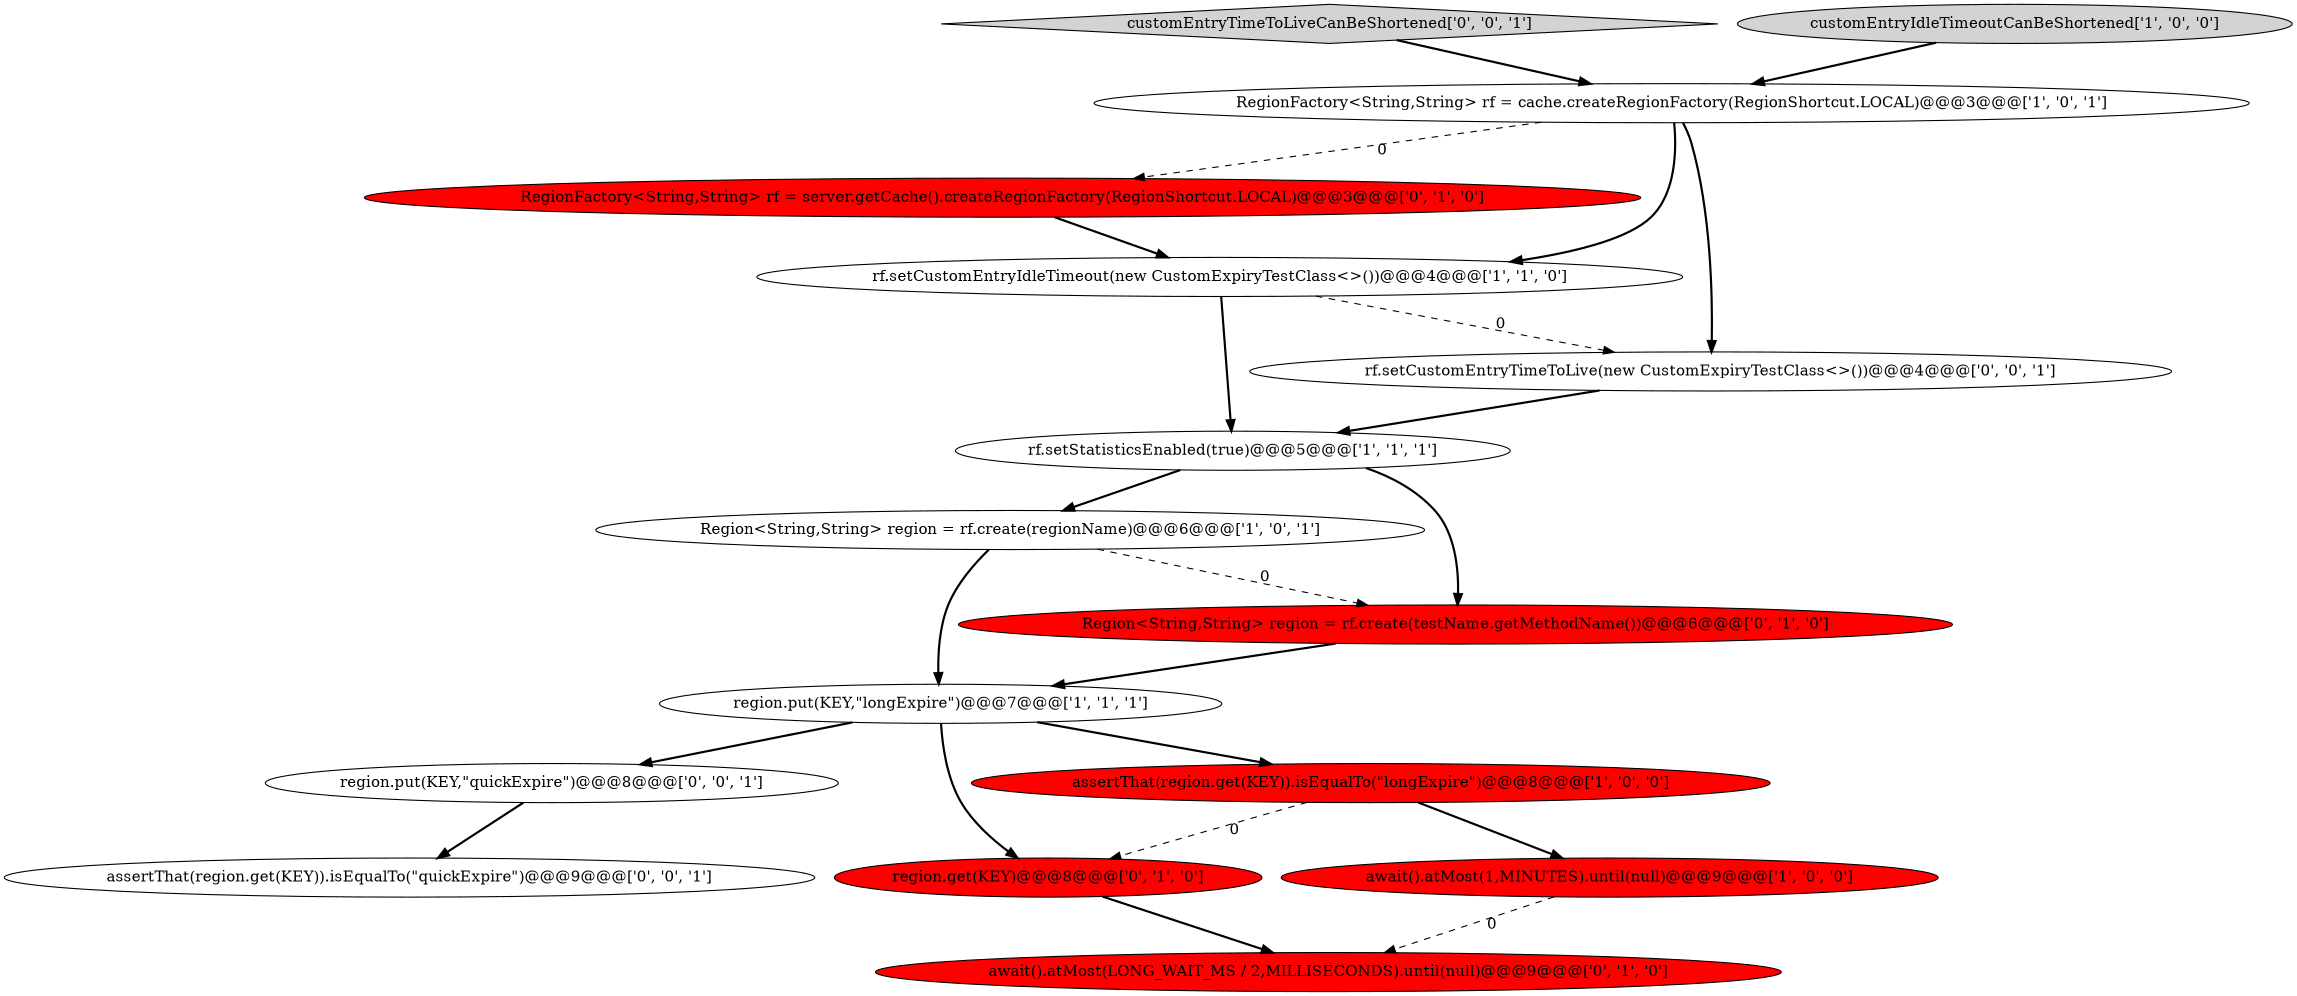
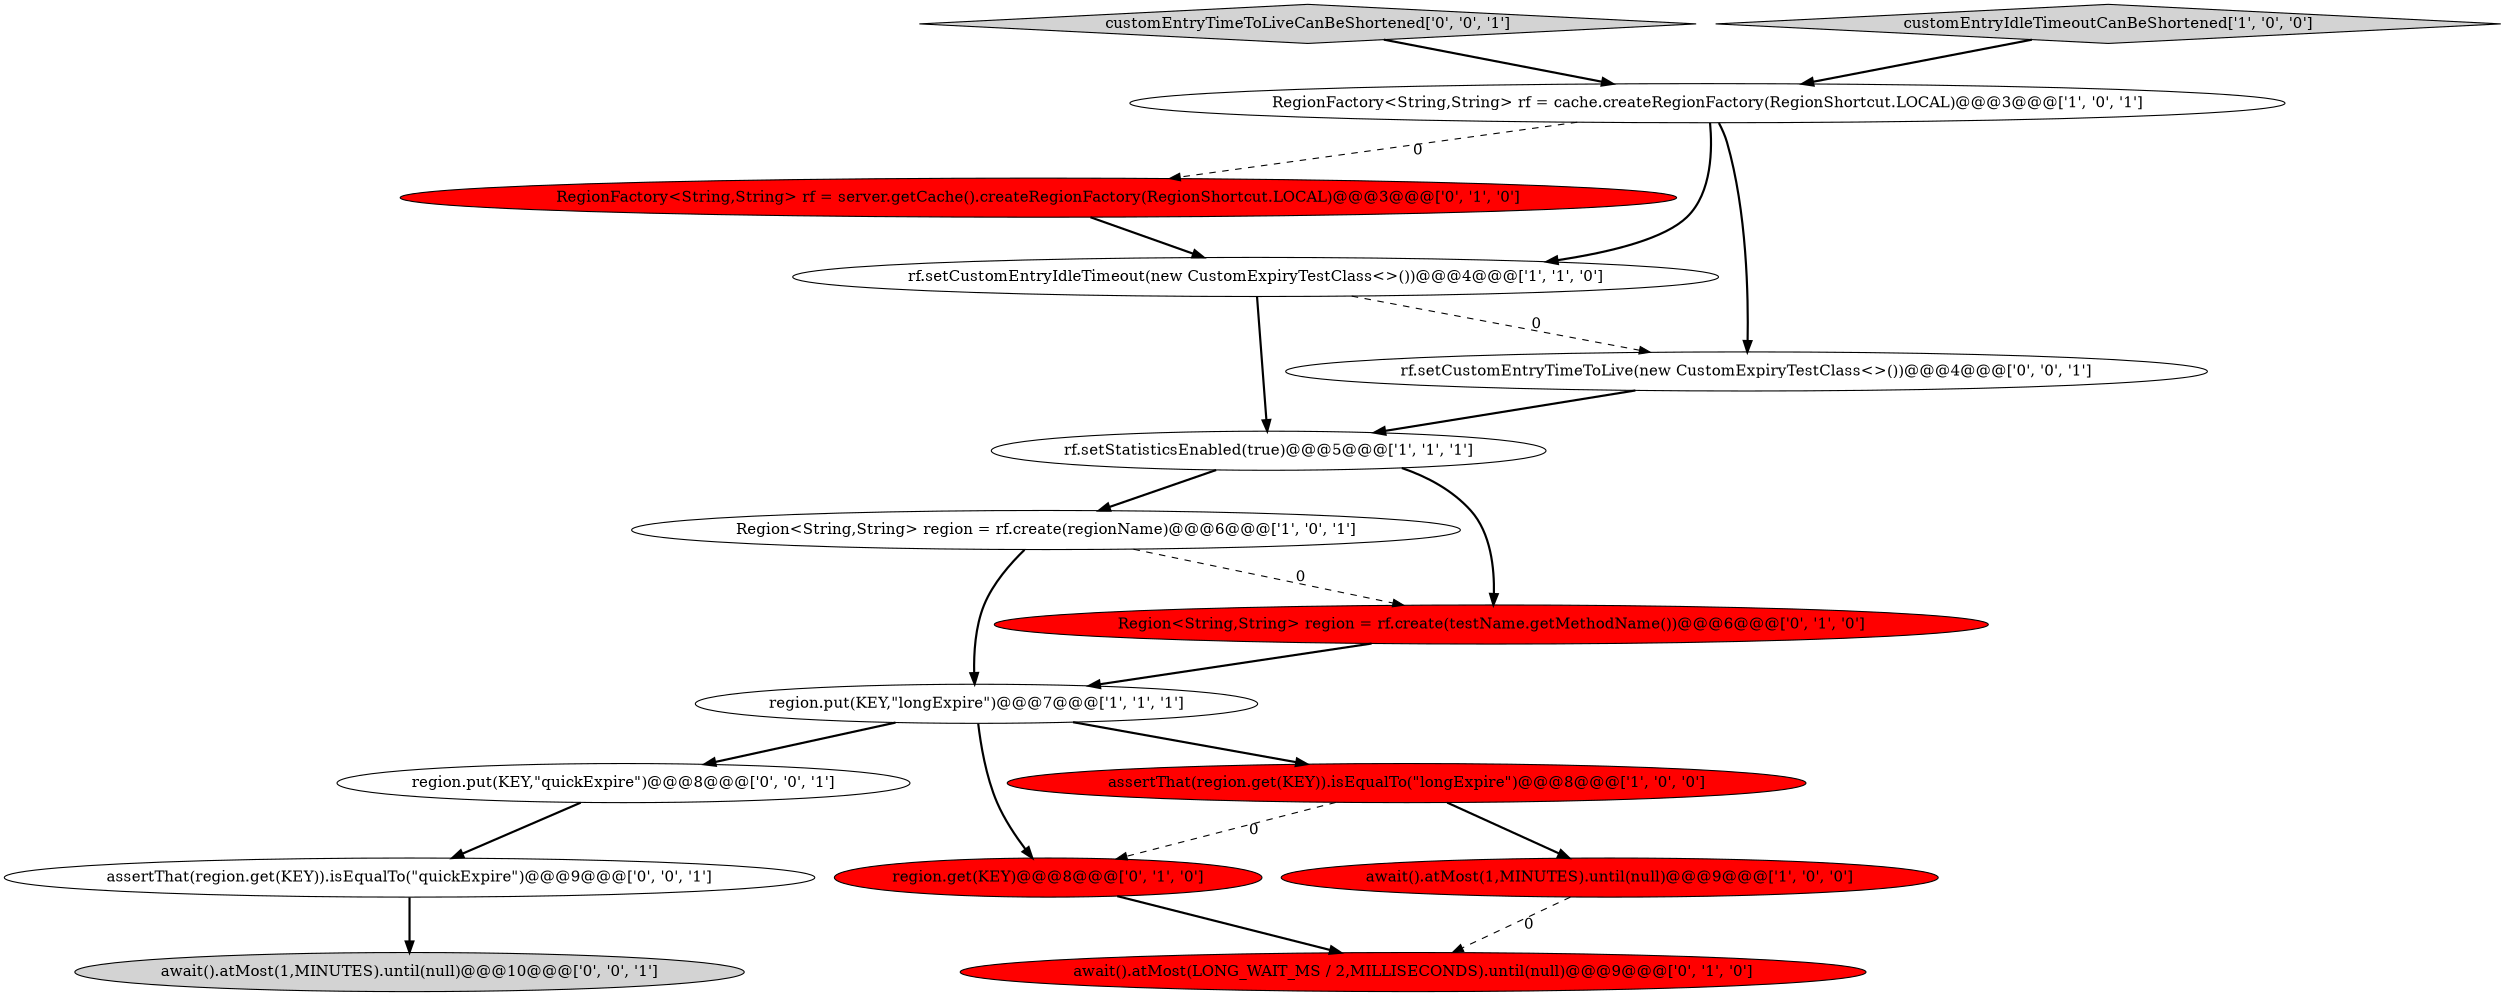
node "customEntryIdleTimeoutCanBeShortened['1', '0', '0']": shape ellipse -> diamond
node "await().atMost(1,MINUTES).until(null)@@@10@@@['0', '0', '1']": added
